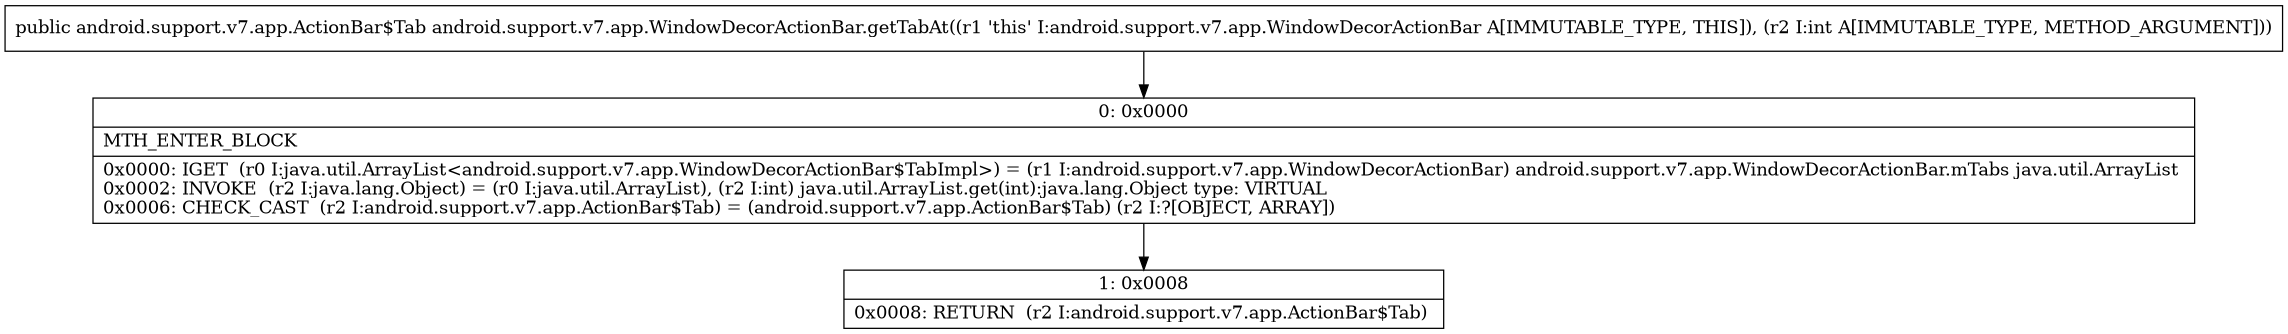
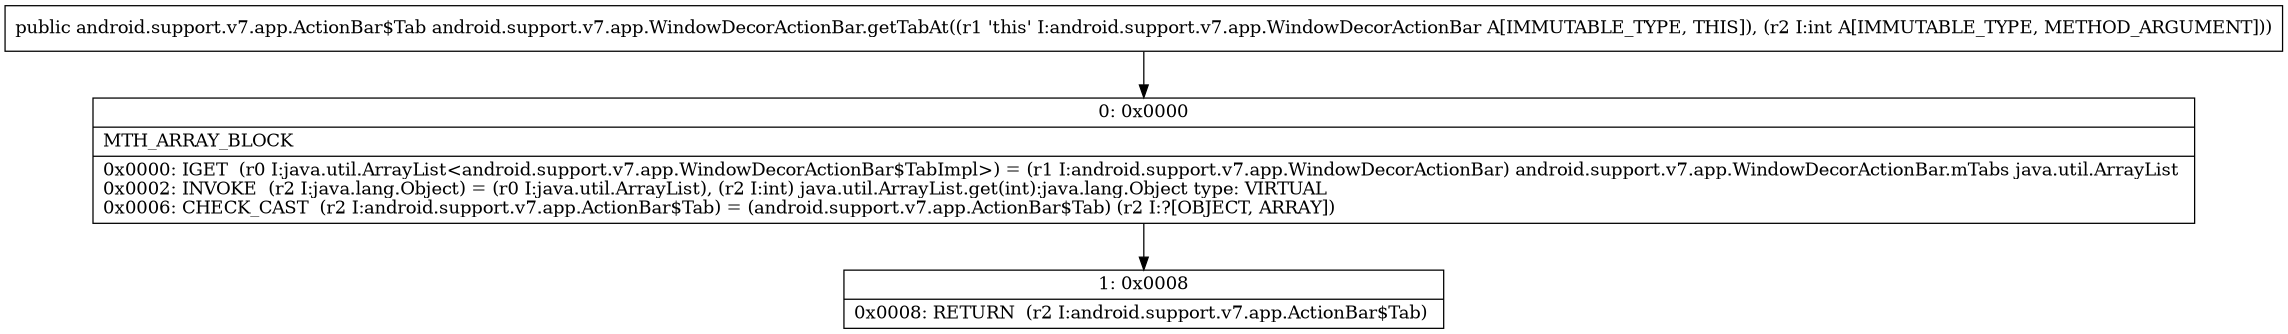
node "0: 0x0000": text "MTH_ENTER_BLOCK" -> "MTH_ARRAY_BLOCK"
